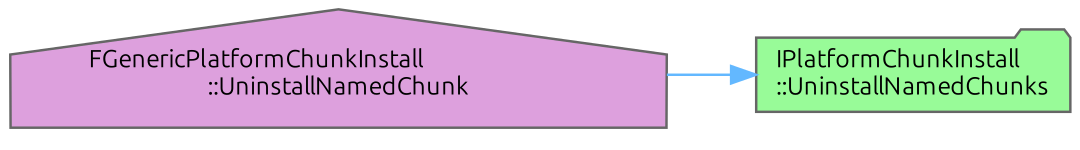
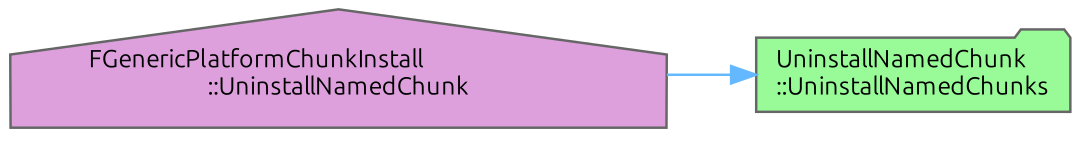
node "IPlatformChunkInstall ::UninstallNamedChunks": label "IPlatformChunkInstall ::UninstallNamedChunks" -> "UninstallNamedChunk ::UninstallNamedChunks"
